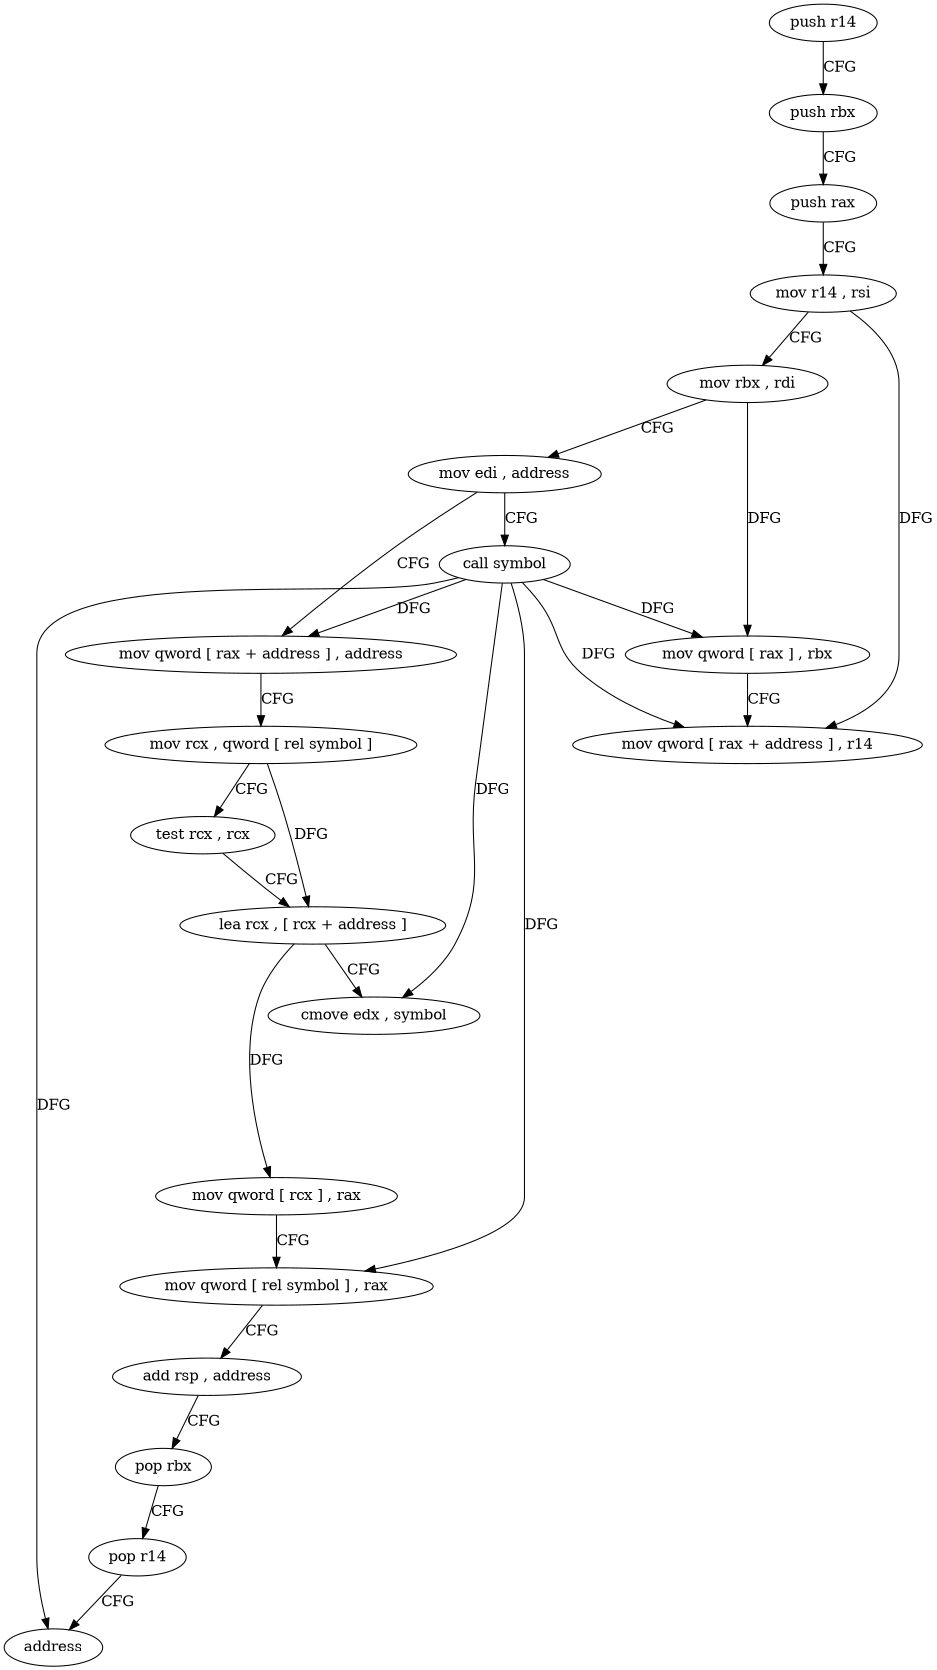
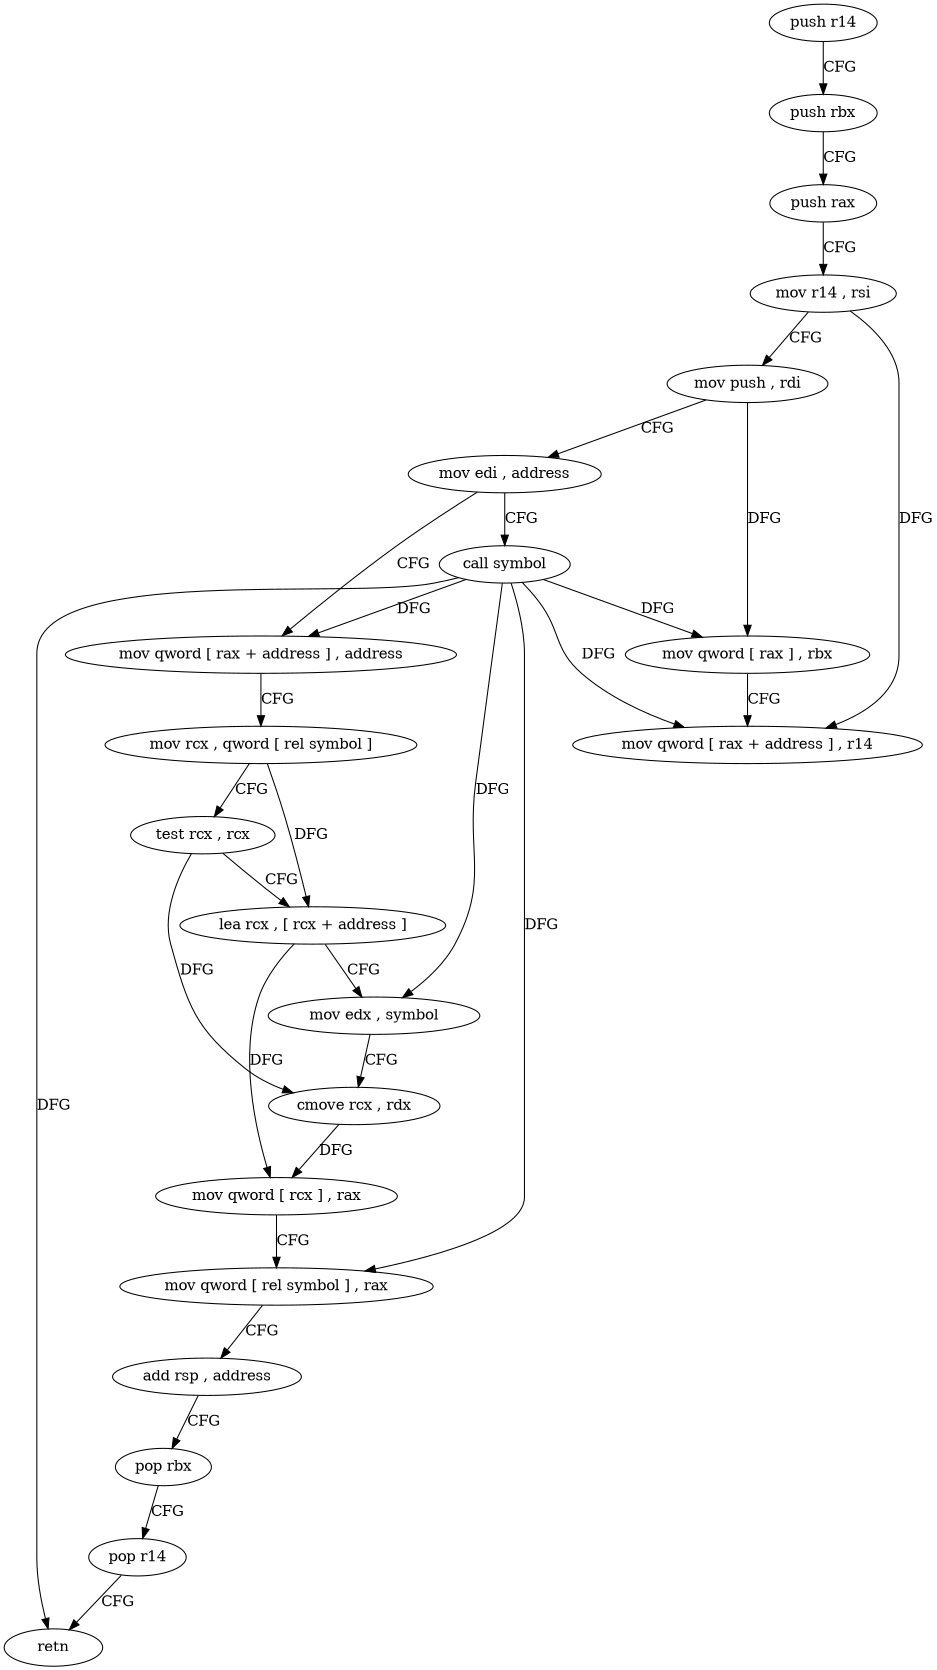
node "mov rbx , rdi": label "mov rbx , rdi" -> "mov push , rdi"
node "cmove edx , symbol": label "cmove edx , symbol" -> "mov edx , symbol"
node "cmove rcx , rdx": added
node "address": label "address" -> "retn"
